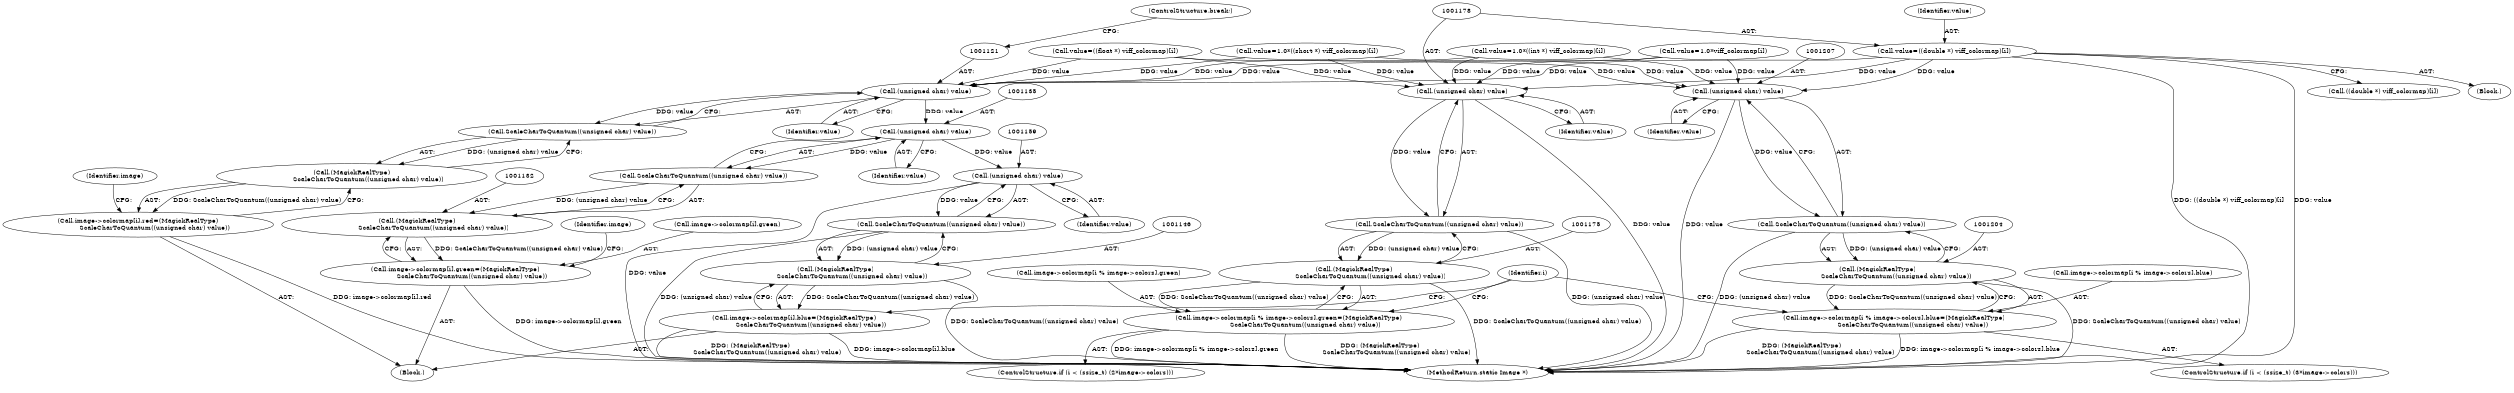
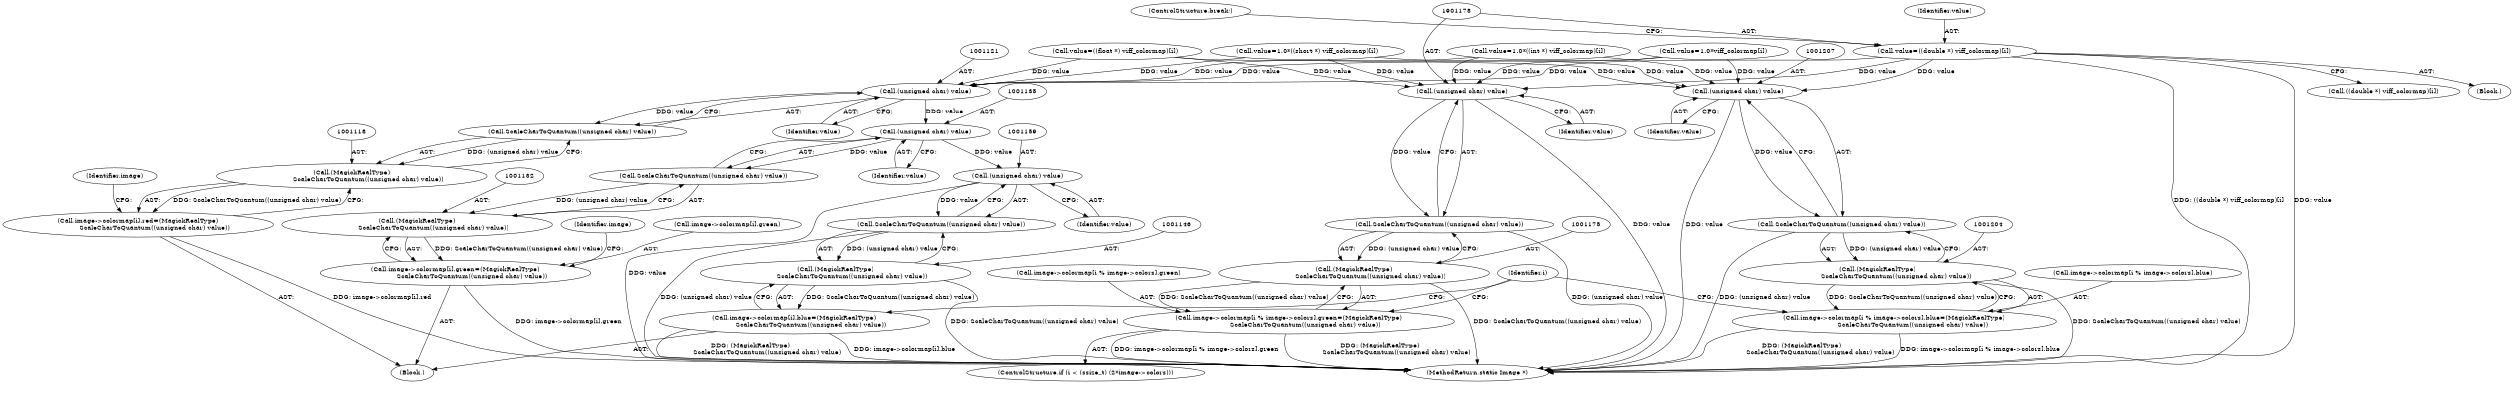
node "1001178": label "1001178" -> "1901178"
edge "(ControlStructure,break;)" -> "1001121": now "(ControlStructure,break;)" -> "(Call,value=((double *) viff_colormap)[i])"
node "1001118": added
node "(ControlStructure,if (i < (ssize_t) (3*image->colors)))": removed
